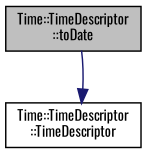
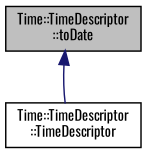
edge "Time::TimeDescriptor ::toDate" -> "Time::TimeDescriptor ::TimeDescriptor": reversed
